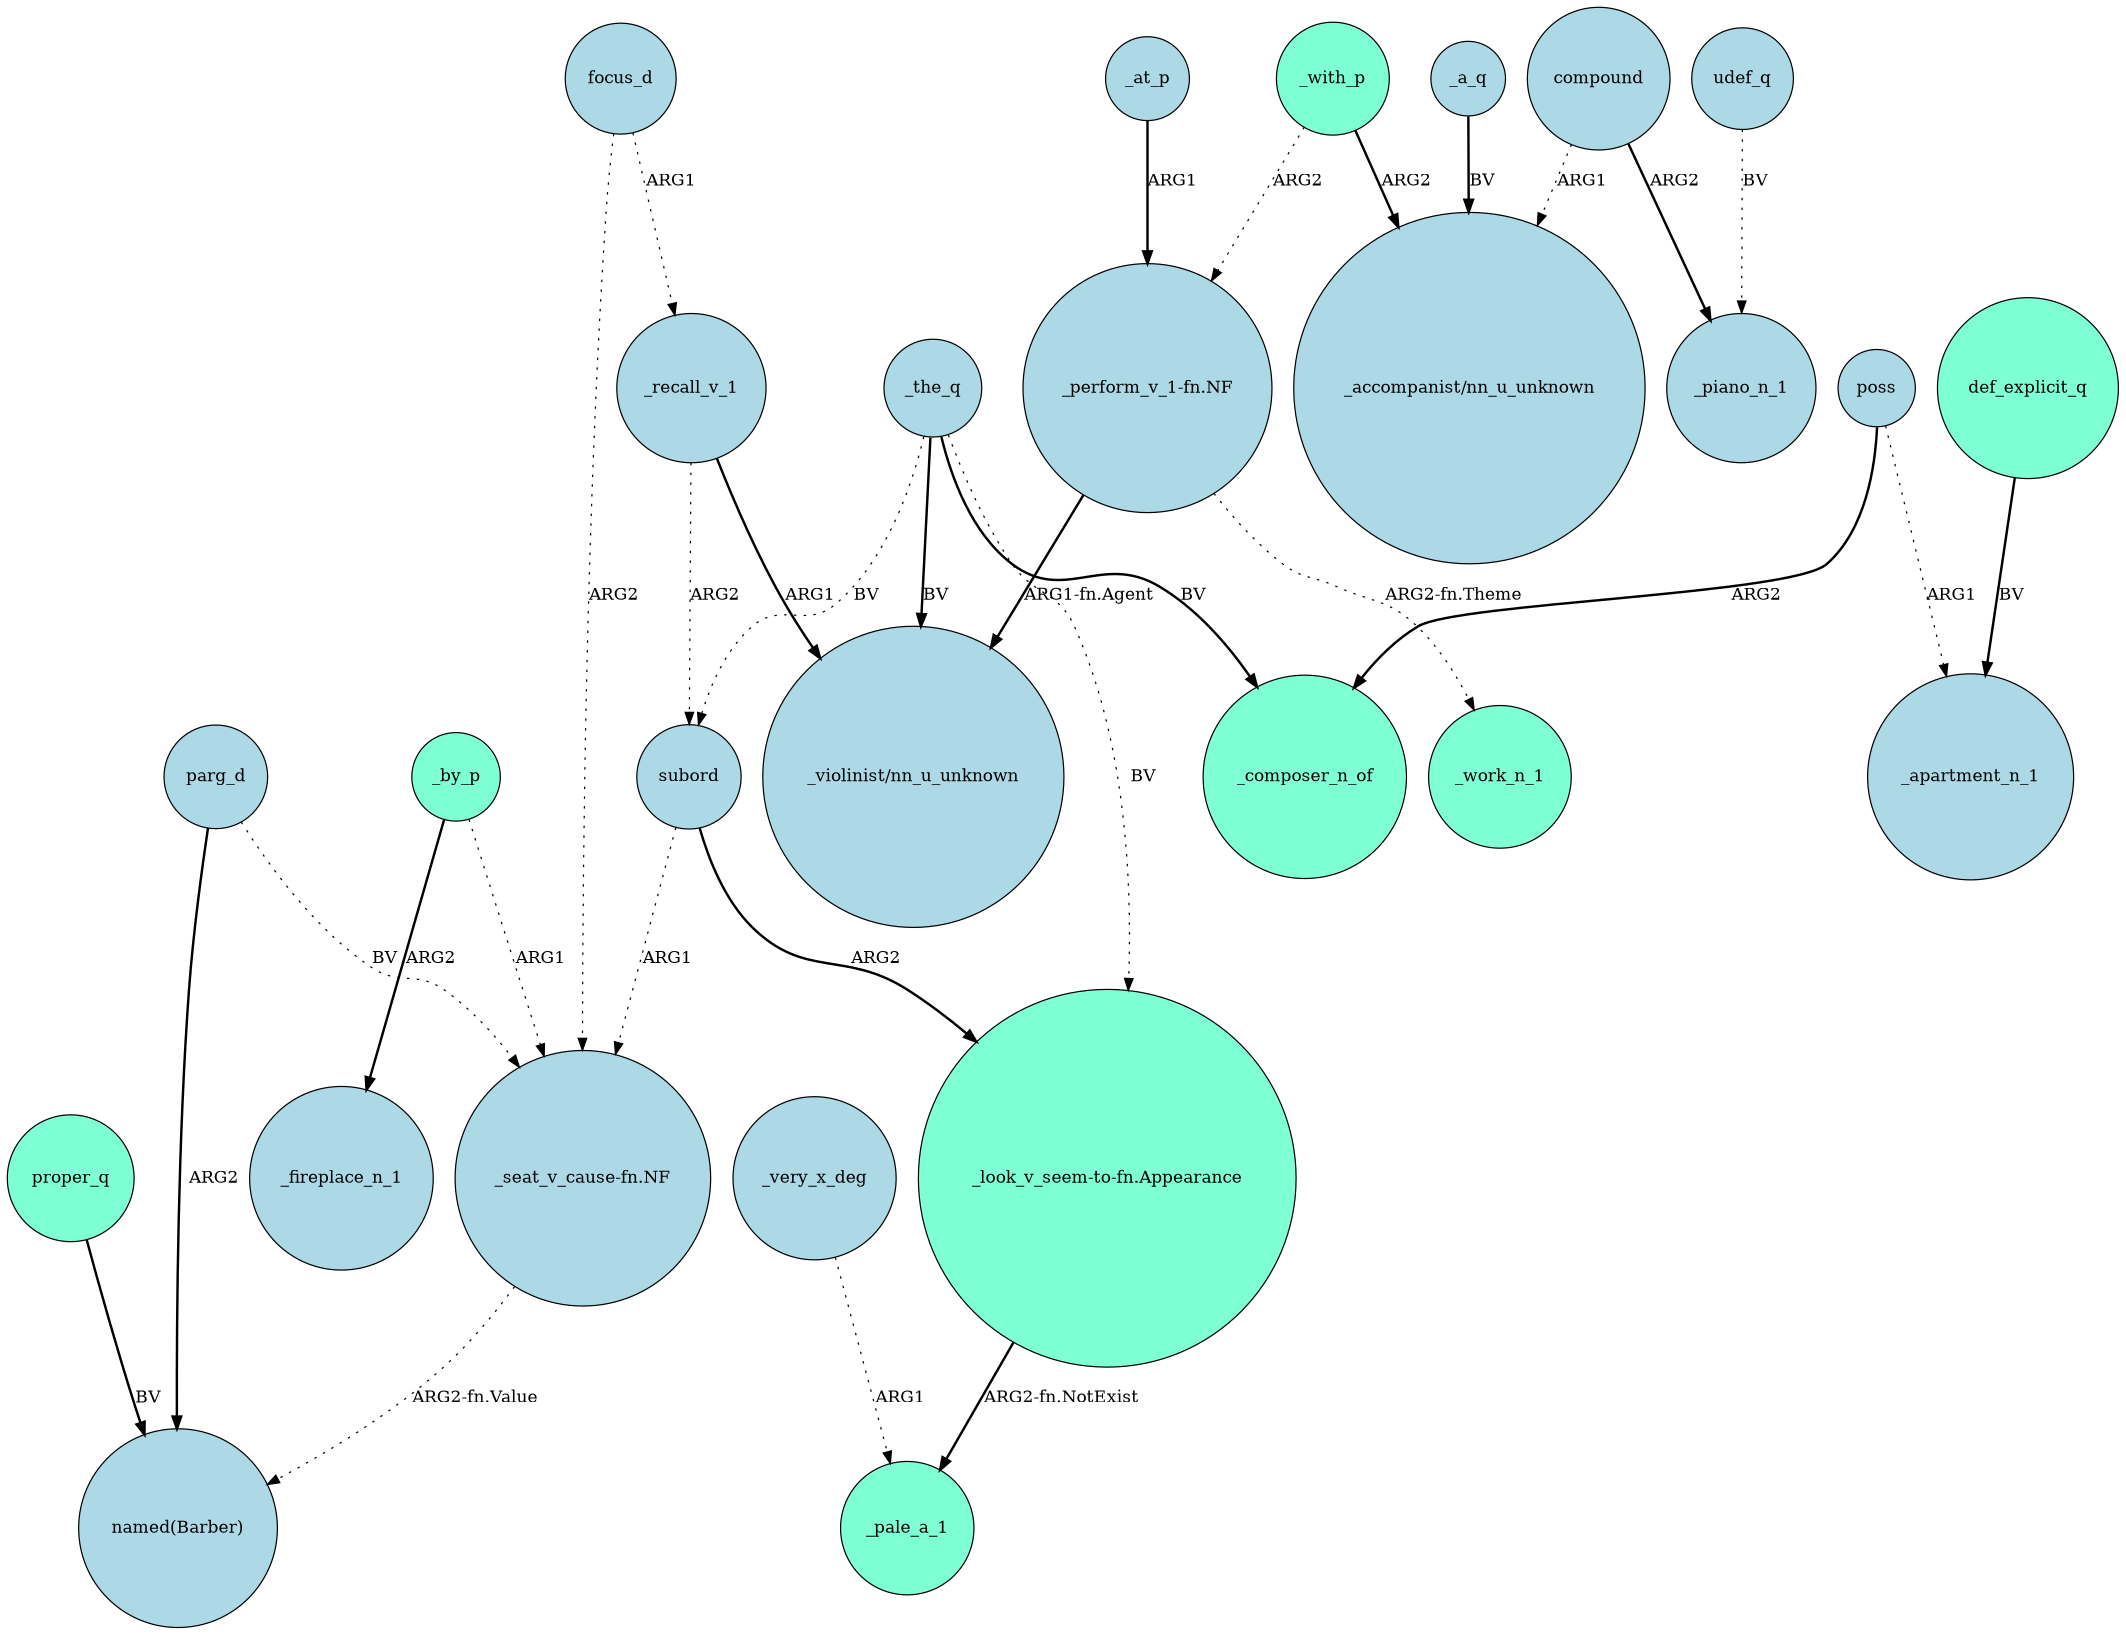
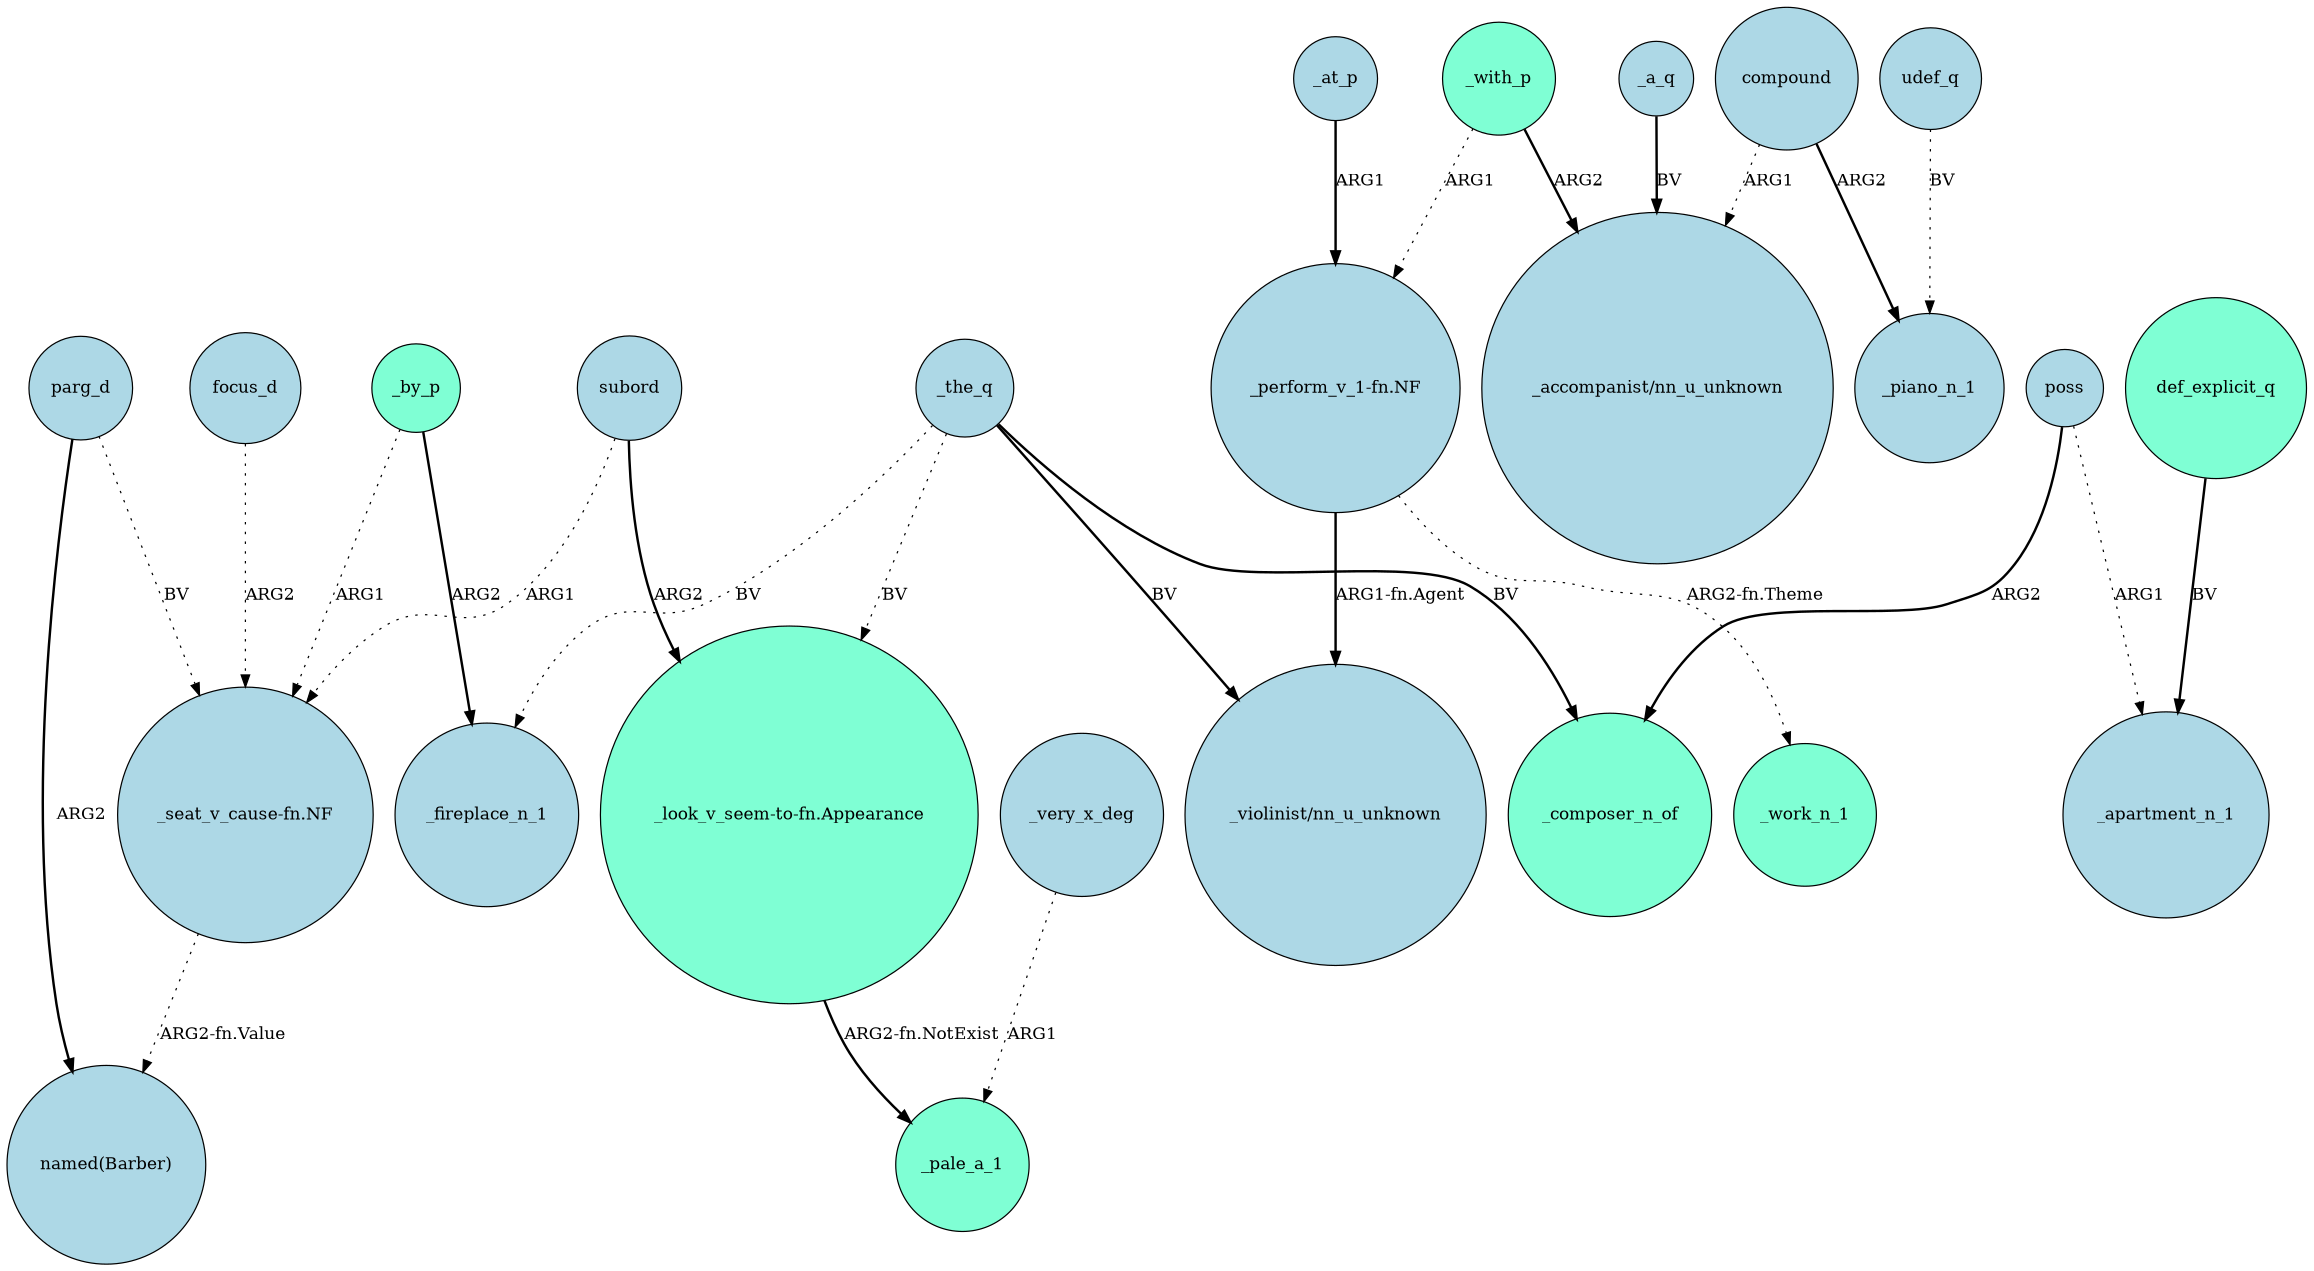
edge "_with_p" -> "_perform_v_1-fn.NF": label "ARG2" -> "ARG1"
node "_recall_v_1": removed
edge "_the_q" -> "subord": now "_the_q" -> "_fireplace_n_1"
node "proper_q": removed
